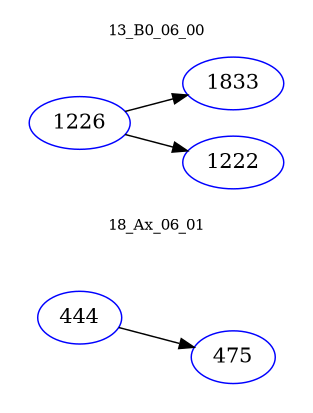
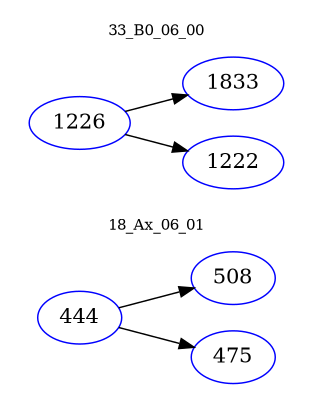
cluster "13_B0_06_00": label "13_B0_06_00" -> "33_B0_06_00"
node "508": added
